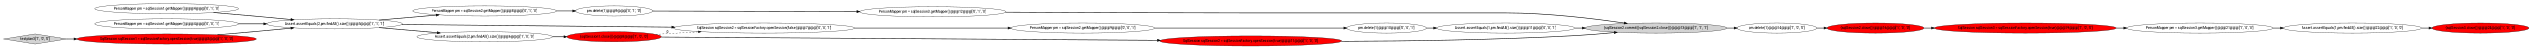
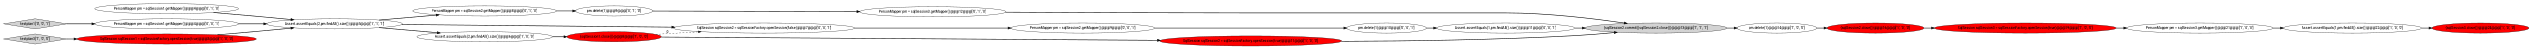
node "testplan1['0', '0', '1']": added
